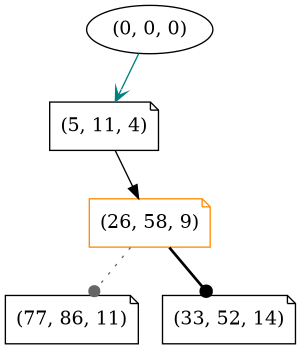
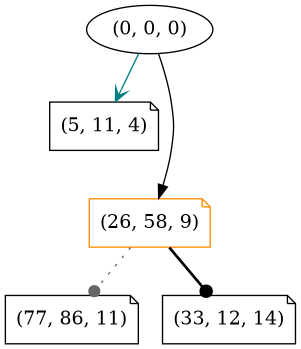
edge "(5, 11, 4)" -> "(26, 58, 9)": now "(0, 0, 0)" -> "(26, 58, 9)"
node "(33, 52, 14)": label "(33, 52, 14)" -> "(33, 12, 14)"
